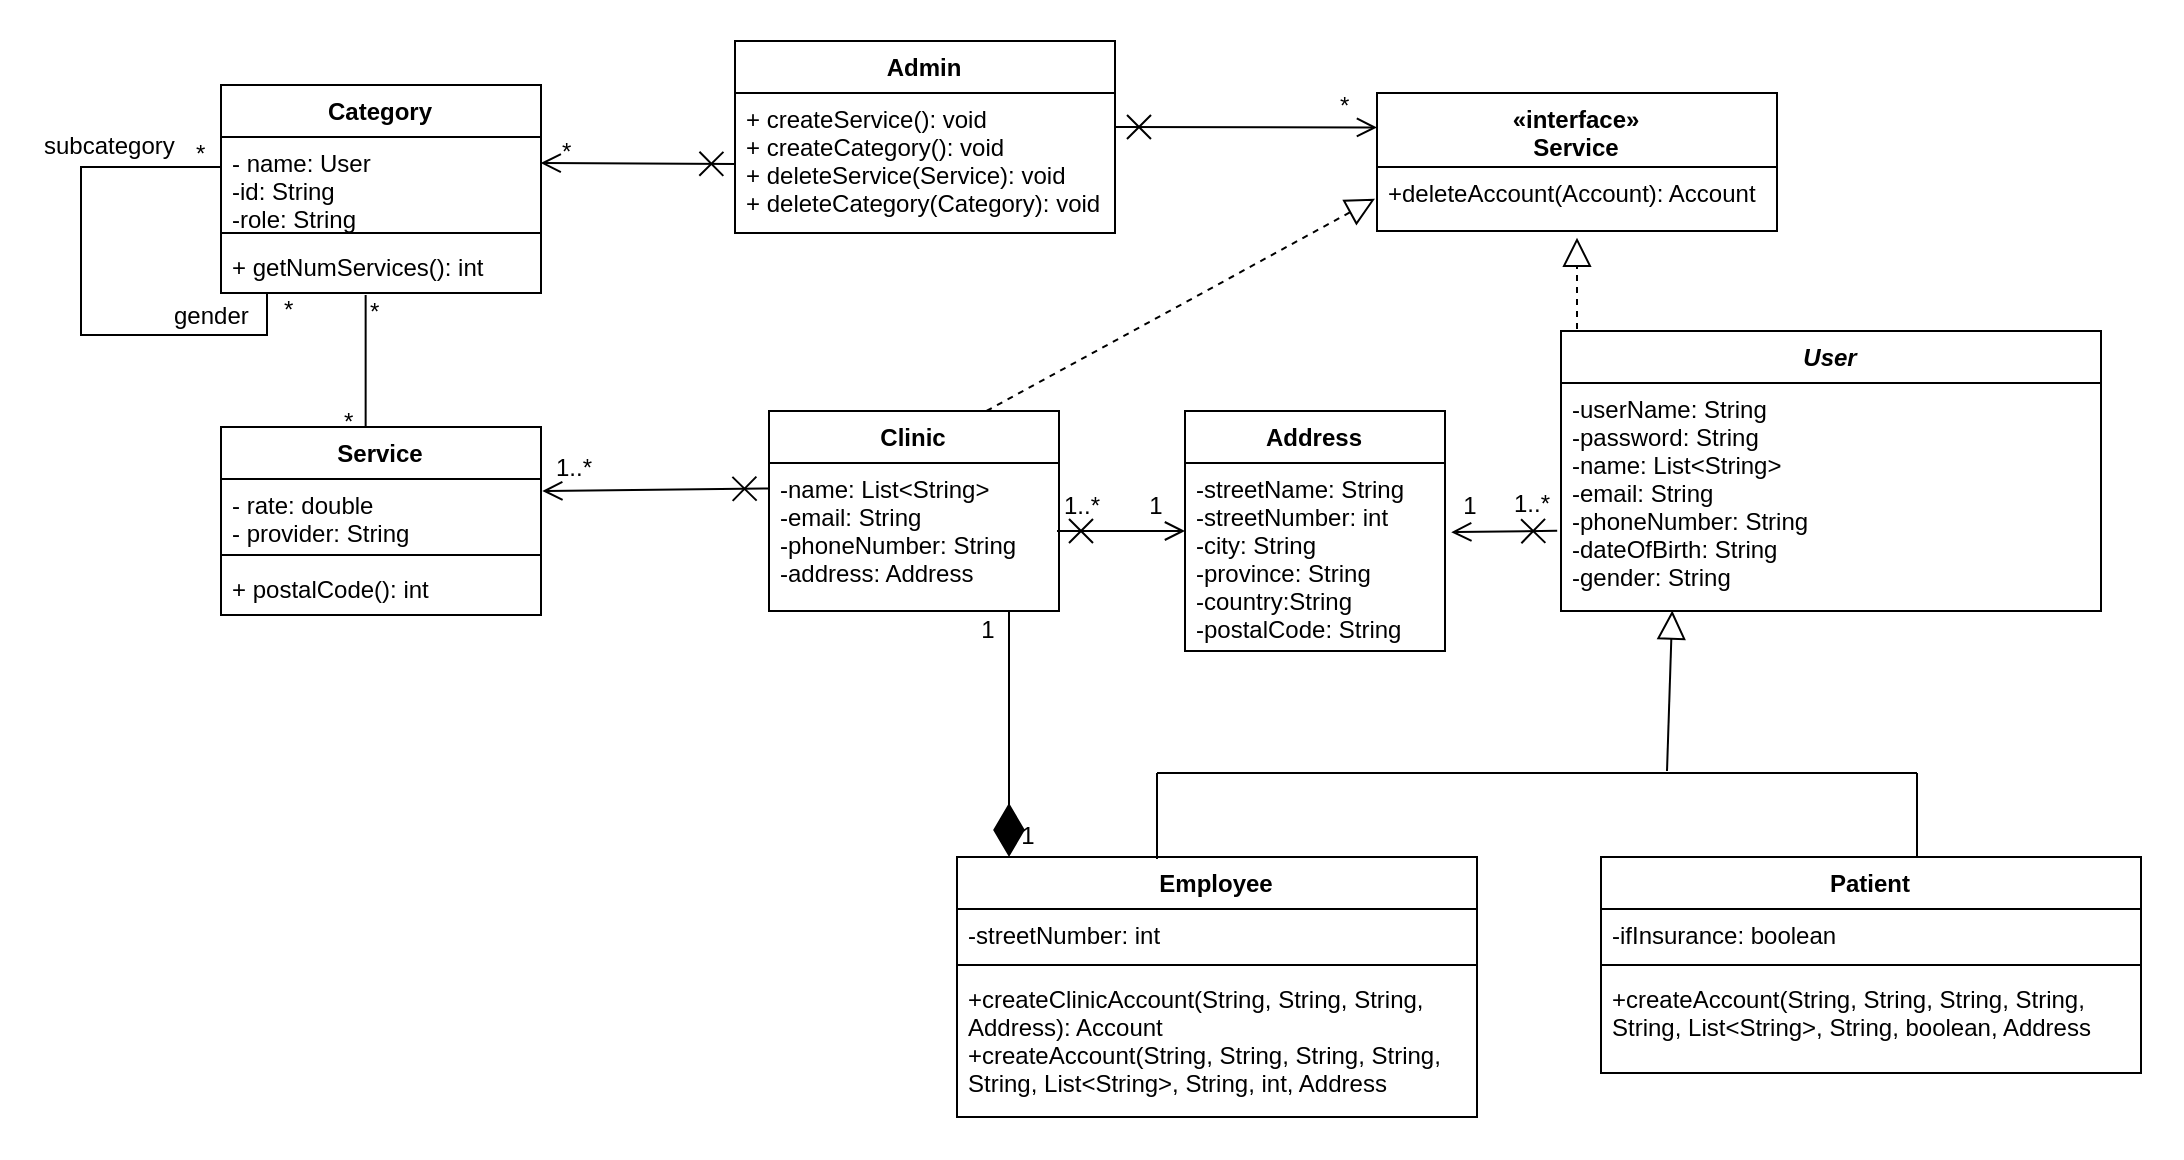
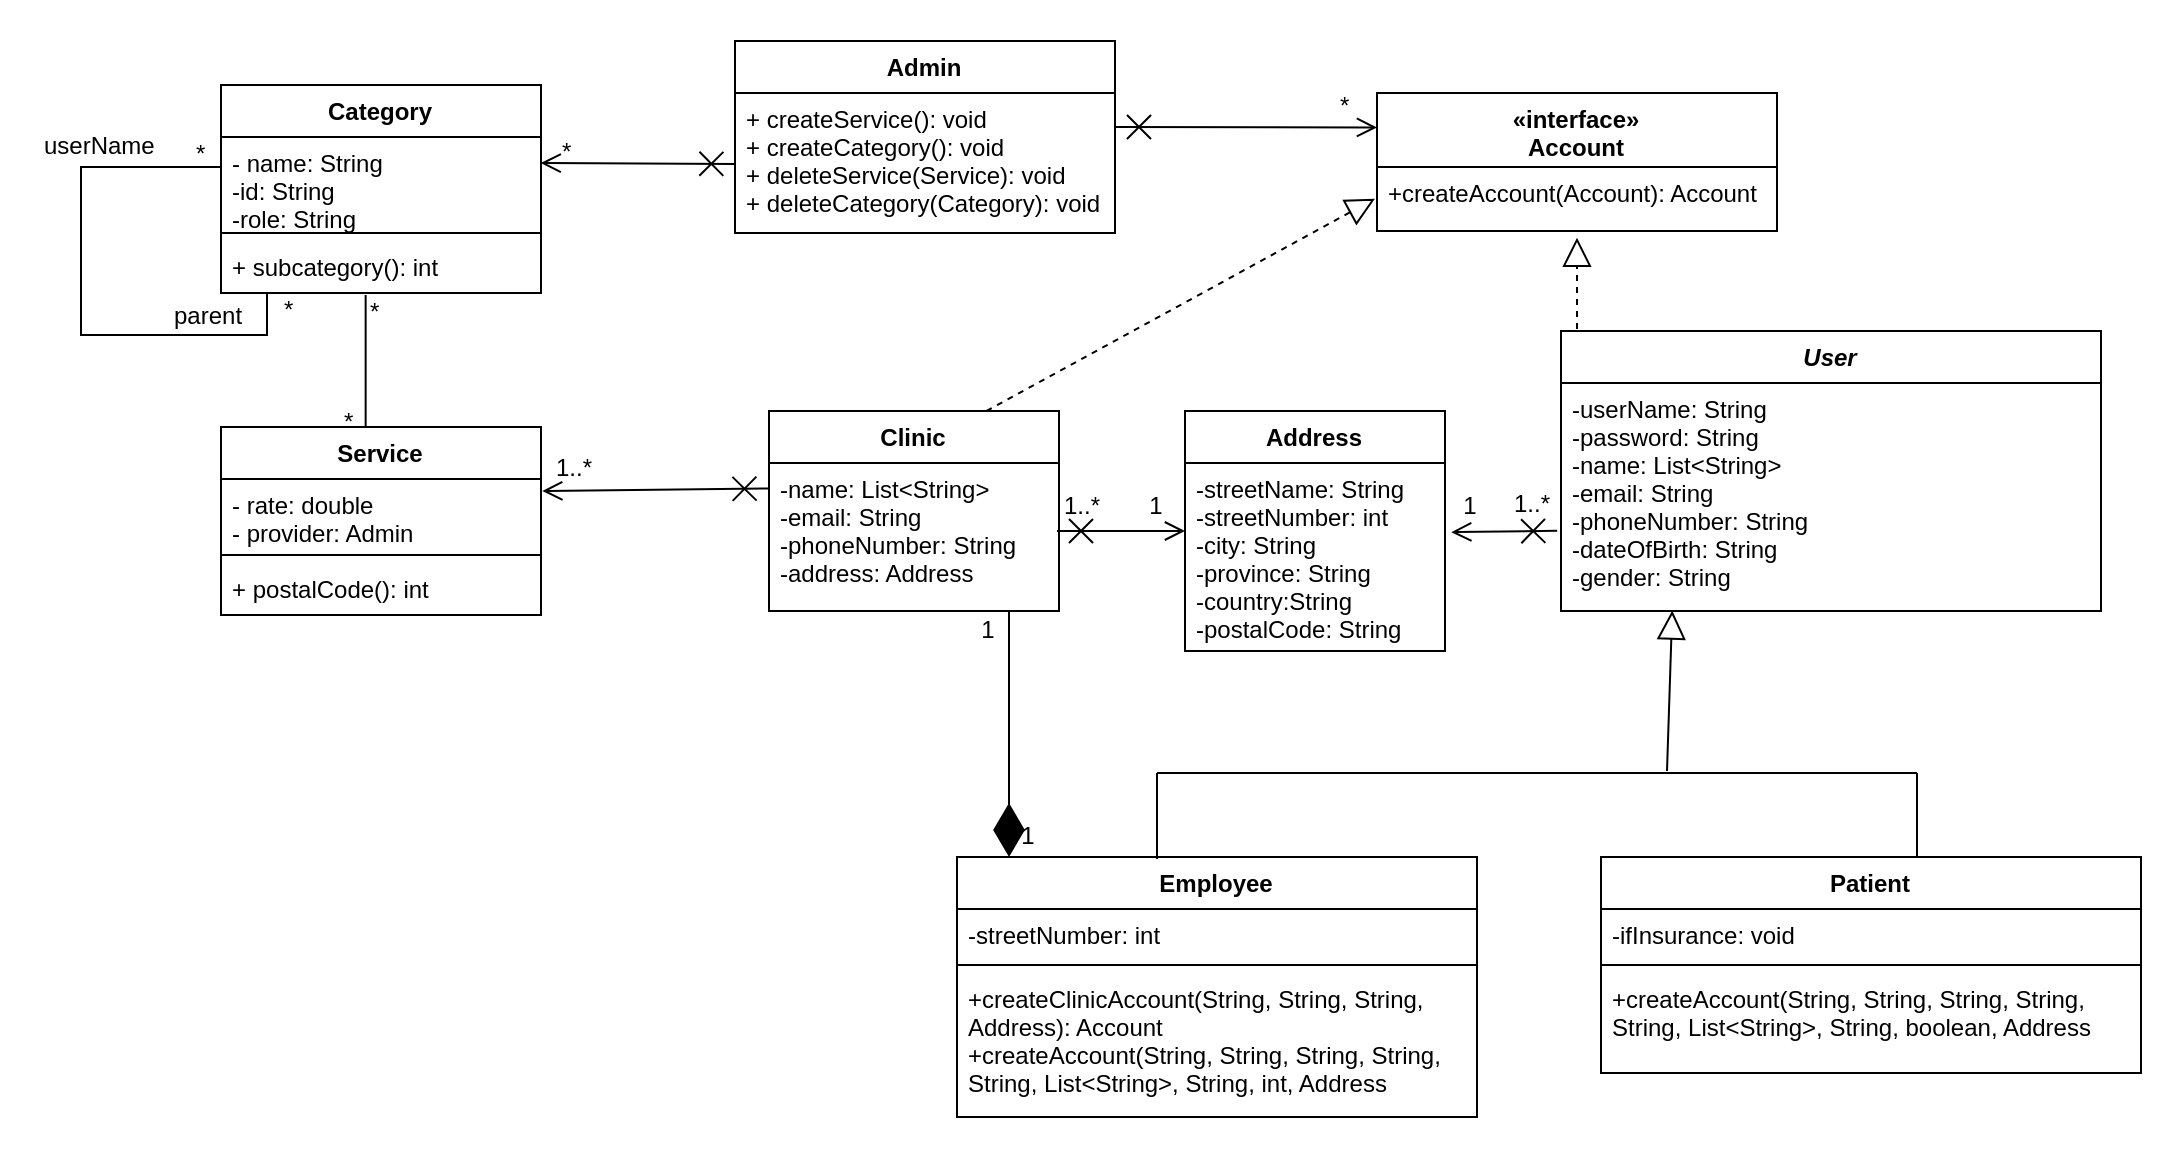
node "«interface» Service": label "«interface» Service" -> "«interface» Account"
node "subcategory": label "subcategory" -> "userName"
node "- name: User -id: String -role: String": label "- name: User -id: String -role: String" -> "- name: String -id: String -role: String"
node "+deleteAccount(Account): Account": label "+deleteAccount(Account): Account" -> "+createAccount(Account): Account"
node "+ getNumServices(): int": label "+ getNumServices(): int" -> "+ subcategory(): int"
node "gender": label "gender" -> "parent"
node "- rate: double - provider: String": label "- rate: double - provider: String" -> "- rate: double - provider: Admin"
node "-ifInsurance: boolean": label "-ifInsurance: boolean" -> "-ifInsurance: void"
